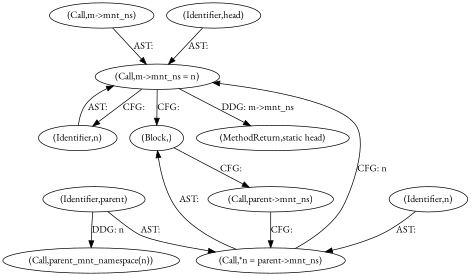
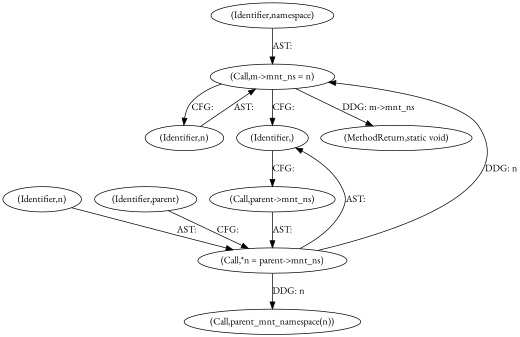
node "(Call,m->mnt_ns)": removed
node "(Identifier,head)": label "(Identifier,head)" -> "(Identifier,namespace)"
node "(Block,)": label "(Block,)" -> "(Identifier,)"
node "(MethodReturn,static head)": label "(MethodReturn,static head)" -> "(MethodReturn,static void)"
edge "(Call,*n = parent->mnt_ns)" -> "(Call,m->mnt_ns = n)": label "CFG: n" -> "DDG: n"
edge "(Identifier,parent)" -> "(Call,parent_mnt_namespace(n))": now "(Call,*n = parent->mnt_ns)" -> "(Call,parent_mnt_namespace(n))"
edge "(Identifier,parent)" -> "(Call,*n = parent->mnt_ns)": label "AST: " -> "CFG: "
edge "(Call,parent->mnt_ns)" -> "(Call,*n = parent->mnt_ns)": label "CFG: " -> "AST: "
